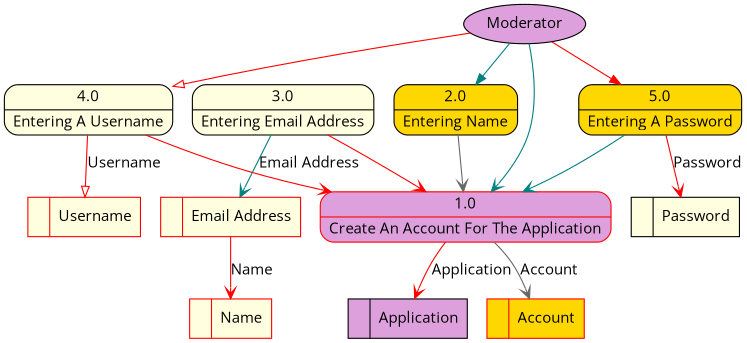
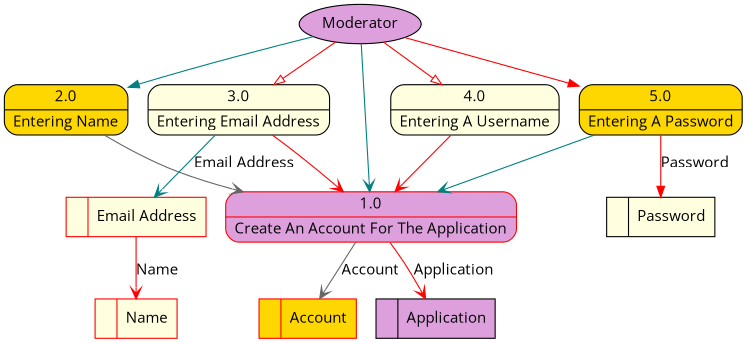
edge "Moderator" -> "3.0": added
edge "5.0" -> "Password": arrowhead vee -> normal
node "Username": removed
